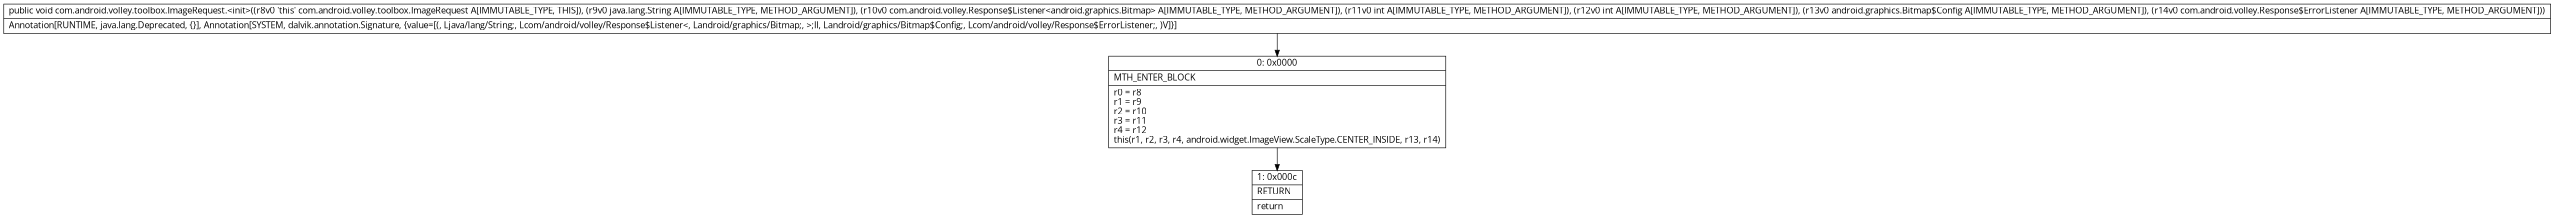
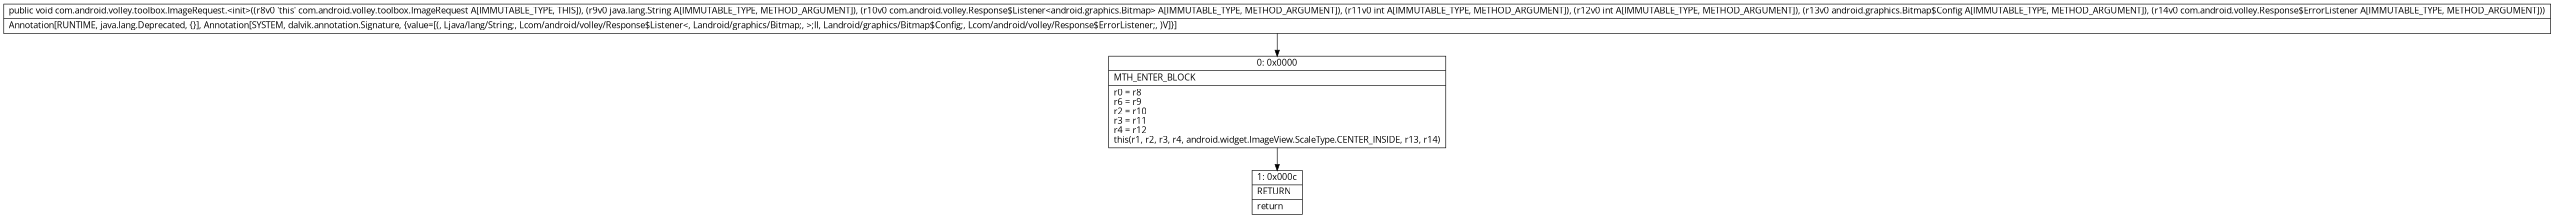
node "0: 0x0000": text "r1 = r9" -> "r6 = r9"
